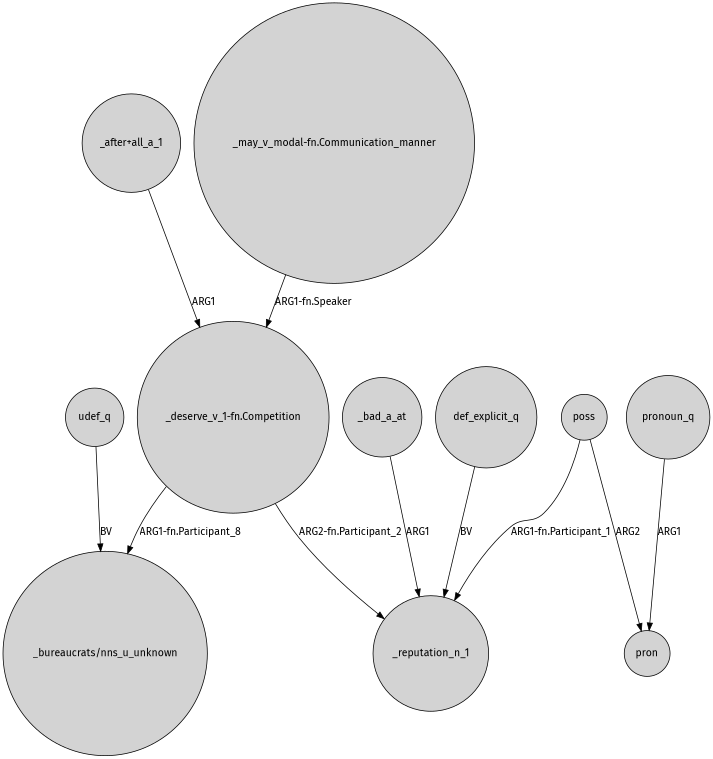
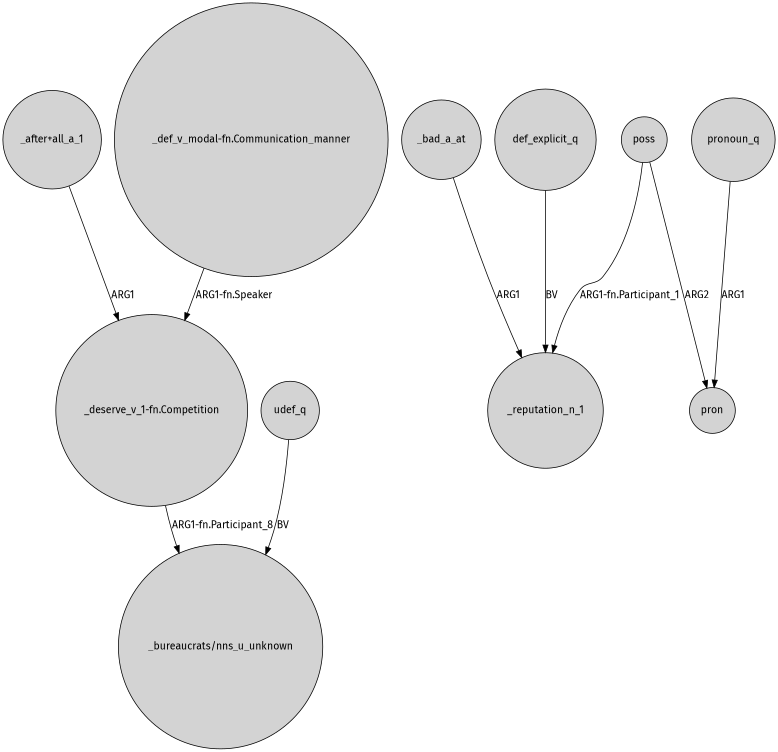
node "_may_v_modal-fn.Communication_manner": label "_may_v_modal-fn.Communication_manner" -> "_def_v_modal-fn.Communication_manner"
edge "_deserve_v_1-fn.Competition" -> "_reputation_n_1": removed, label "ARG2-fn.Participant_2"
